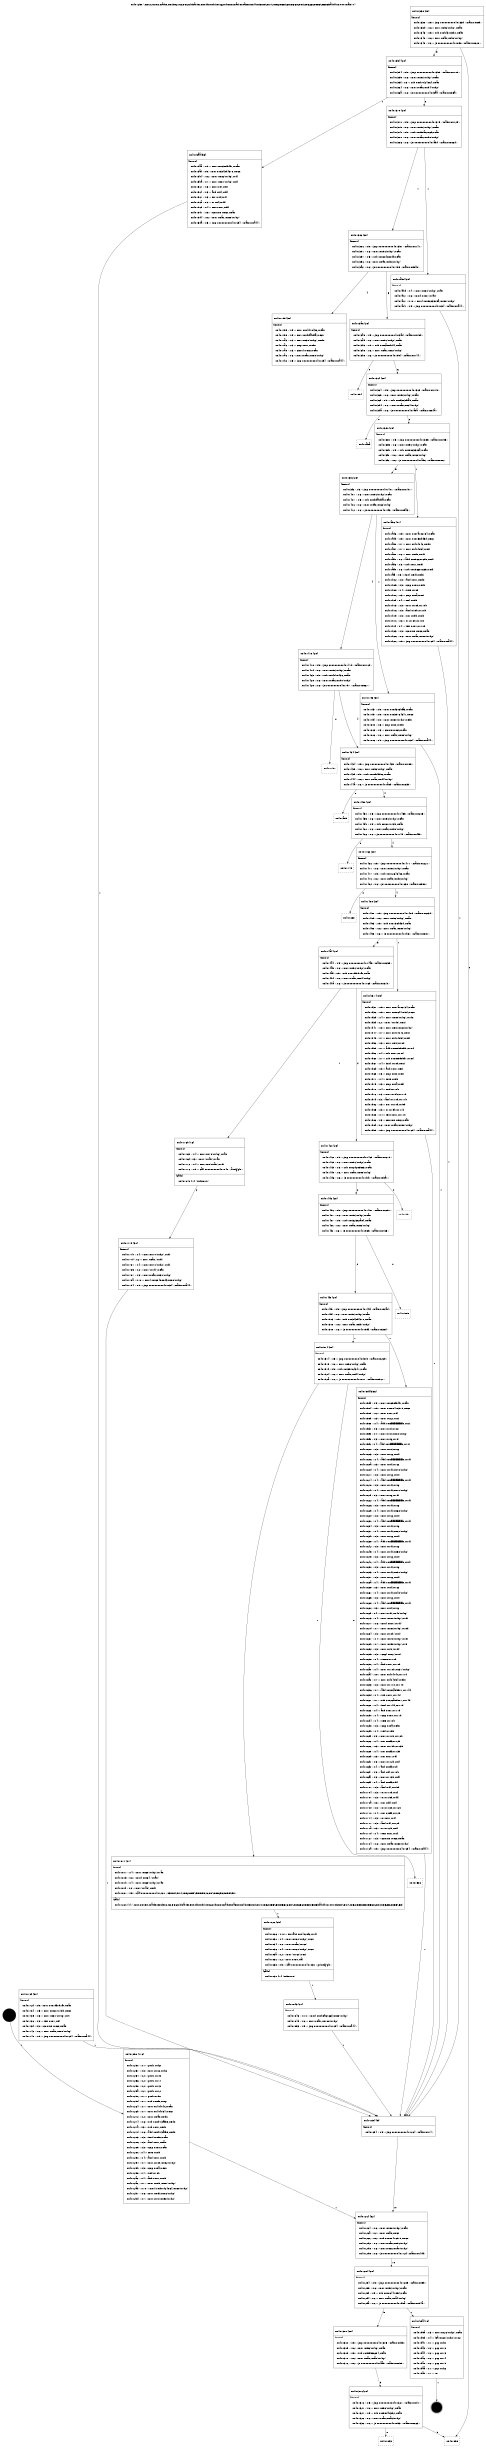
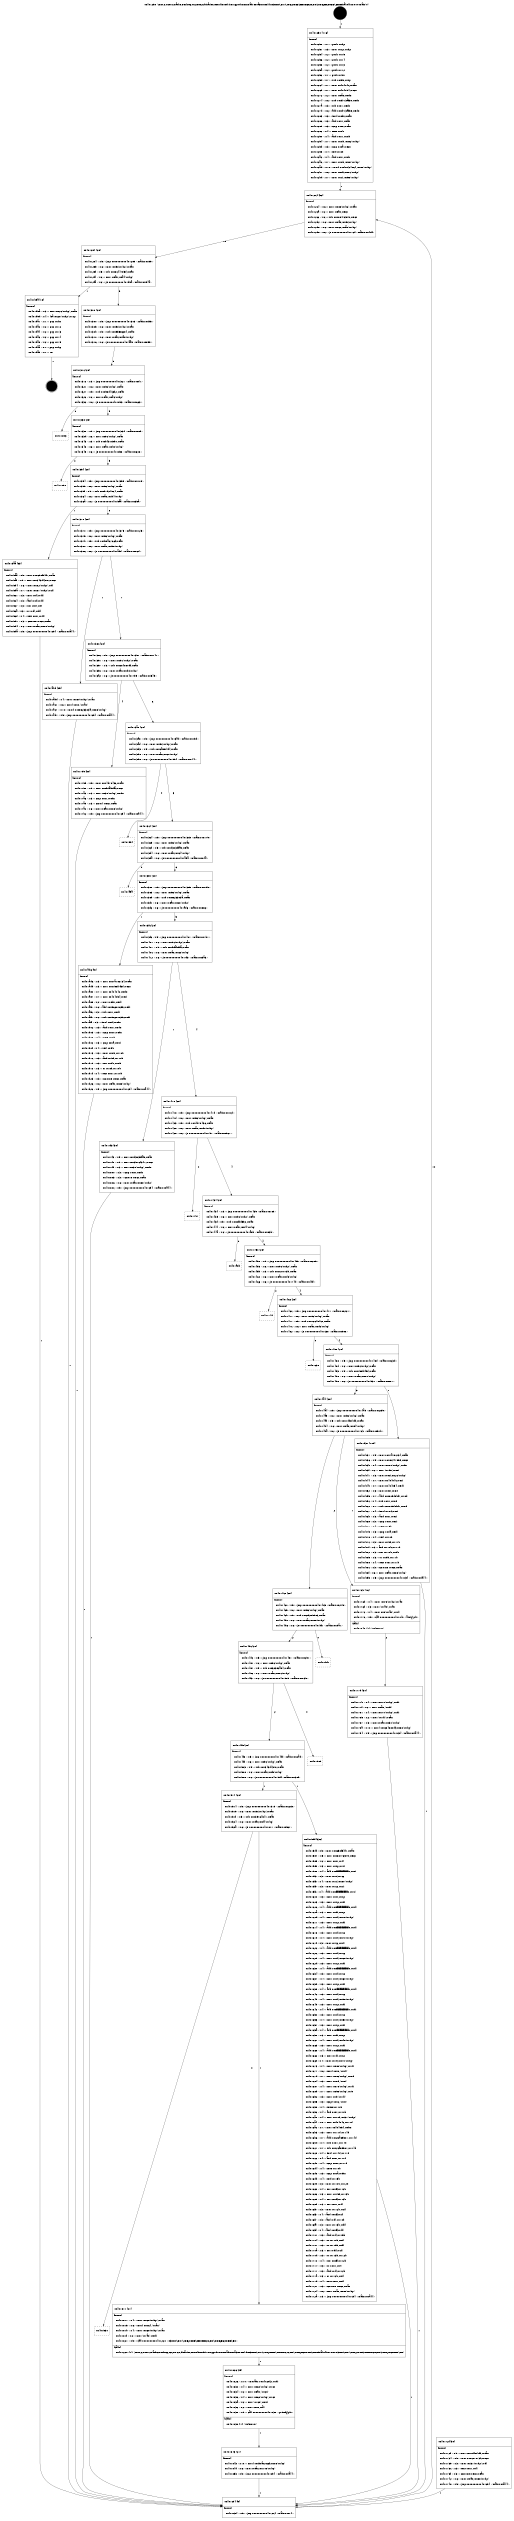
edge "0x401799 [30]" -> "0x401c94 [5]": added, label "1"
edge "0x40131c [28]" -> "0x401858": now "0x40131c [28]" -> "0x401338 [28]"
